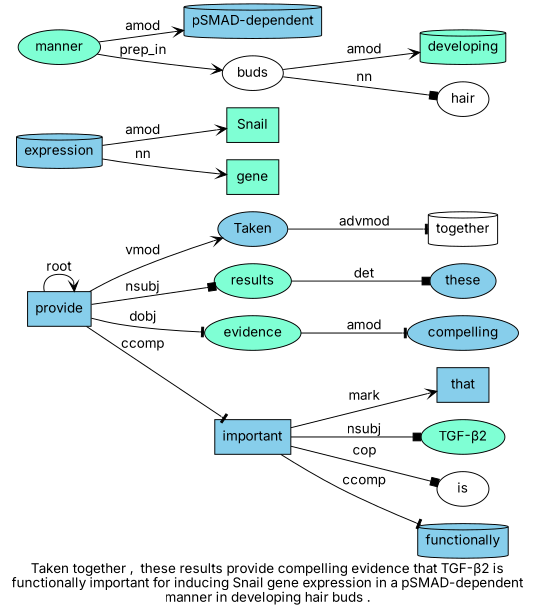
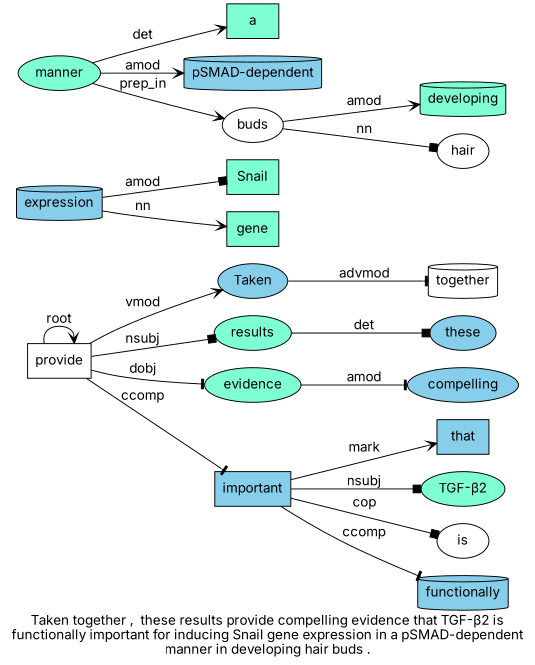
node "a": added
edge "expression" -> "Snail": arrowhead vee -> box
node "provide": fillcolor skyblue -> white
